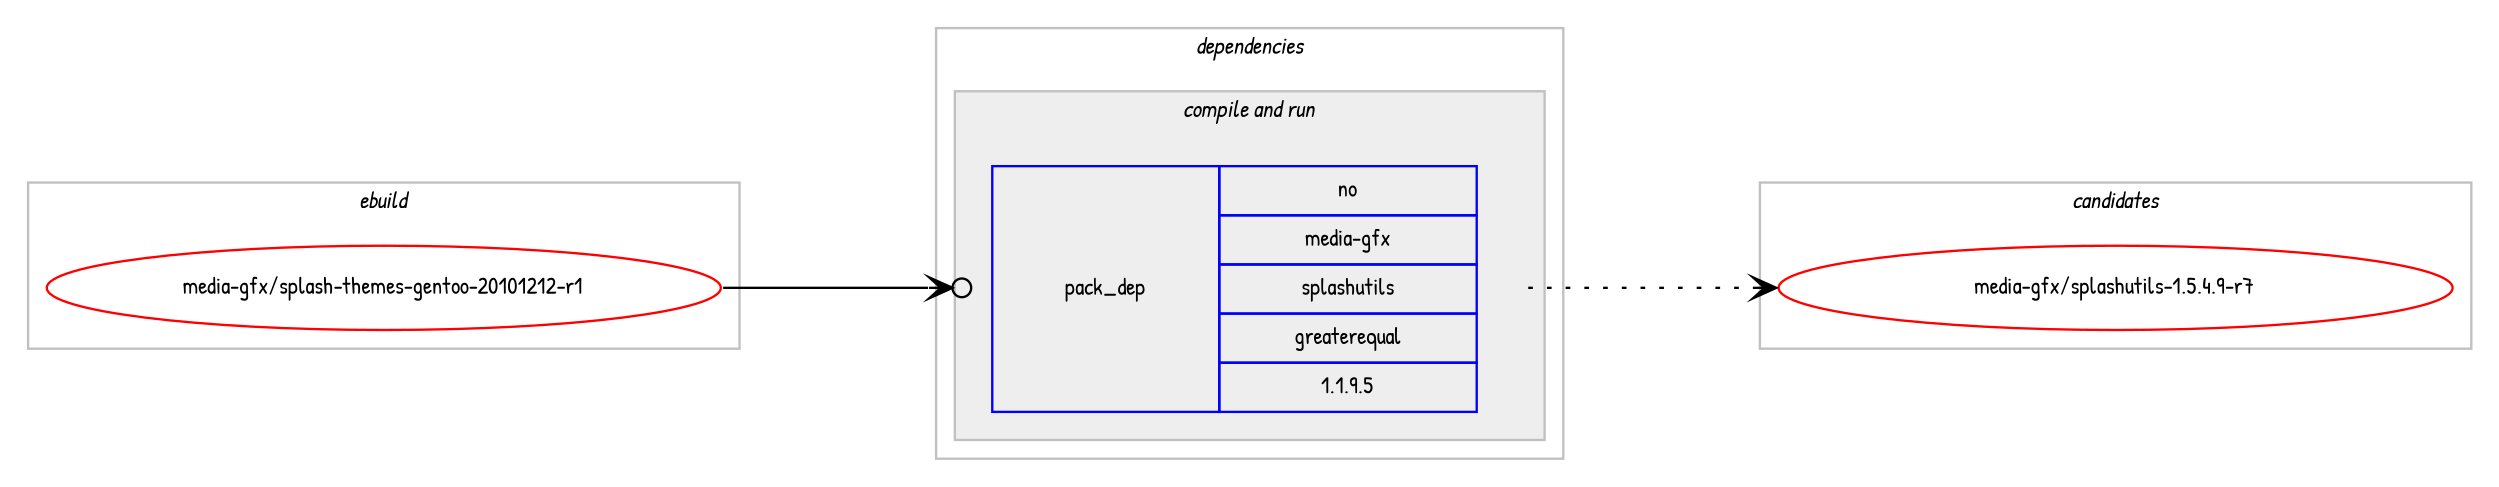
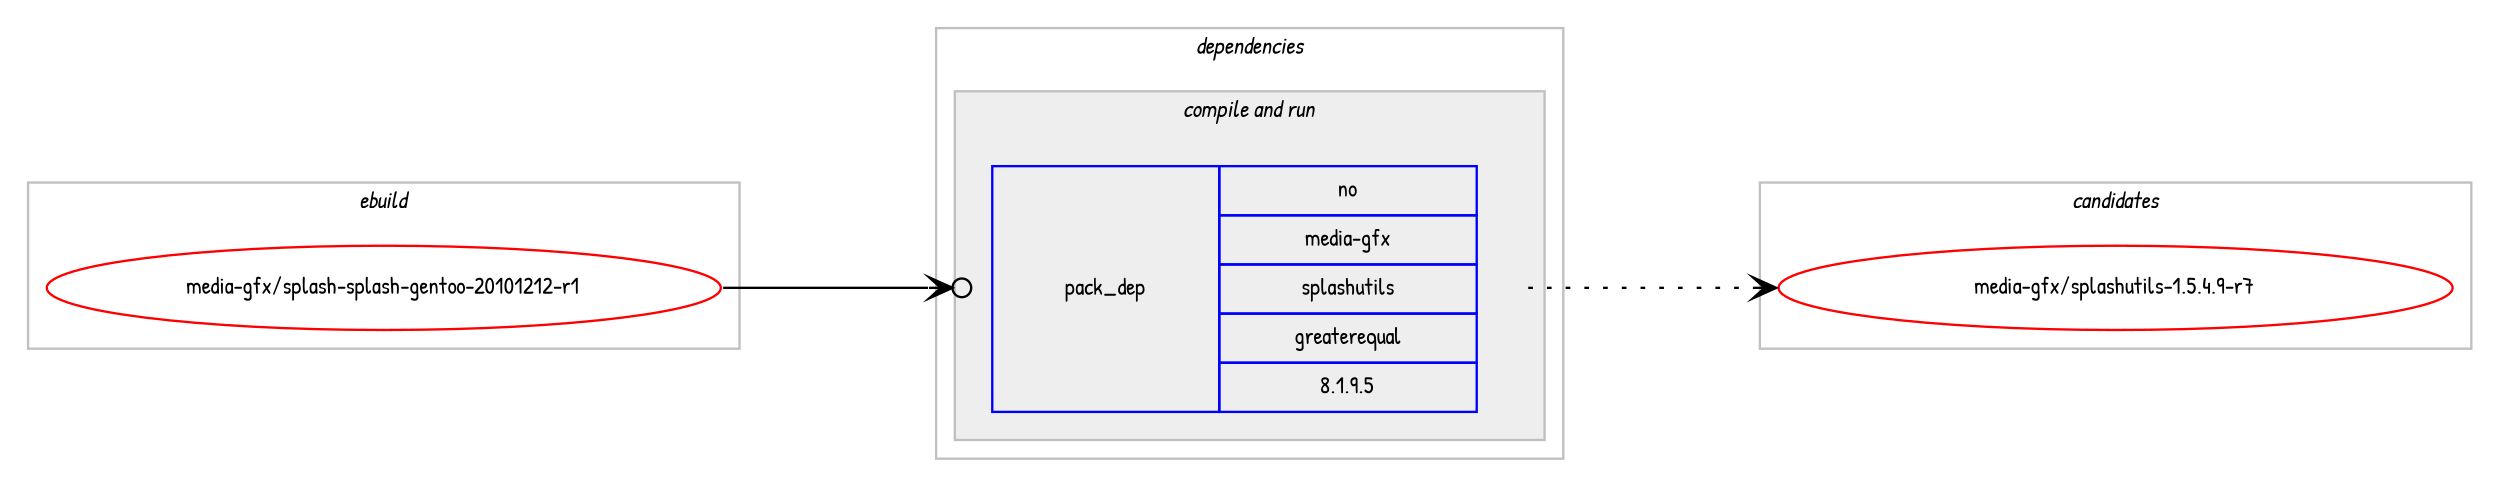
node "media-gfx/splash-themes-gentoo-20101212-r1": label "media-gfx/splash-themes-gentoo-20101212-r1" -> "media-gfx/splash-splash-gentoo-20101212-r1"
node "pack_dep": text "1.1.9.5" -> "8.1.9.5"
